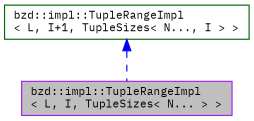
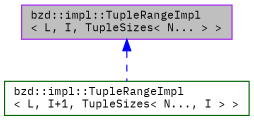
edge "bzd::impl::TupleRangeImpl < L, I, TupleSizes< N... > >" -> "bzd::impl::TupleRangeImpl < L, I+1, TupleSizes< N..., I > >": reversed
